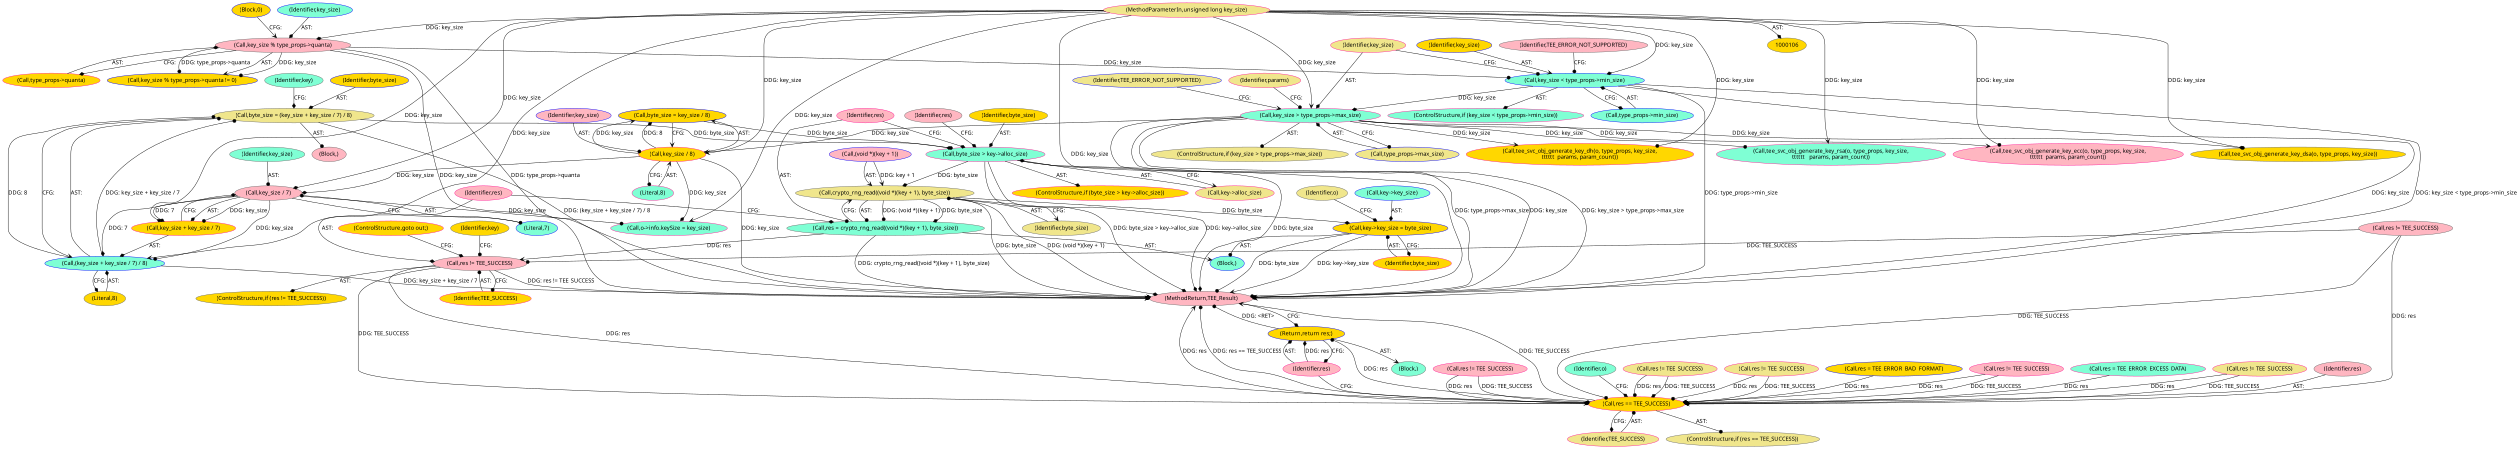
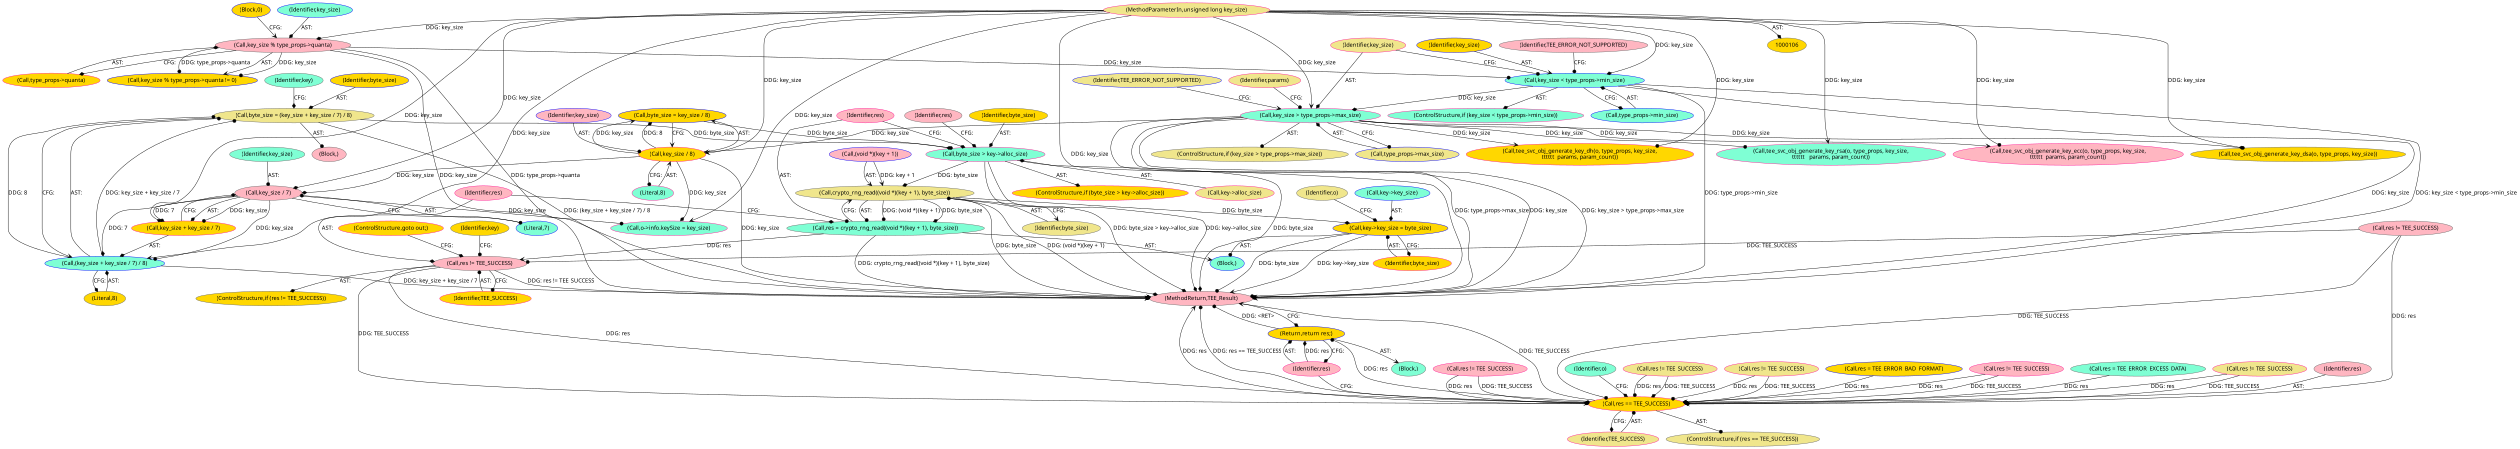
edge "(Call,byte_size > key->alloc_size)" -> "(Call,key->alloc_size)": removed, label "CFG:"
node "(Call,res = TEE_ERROR_EXCESS_DATA)": color deeppink -> gray40
